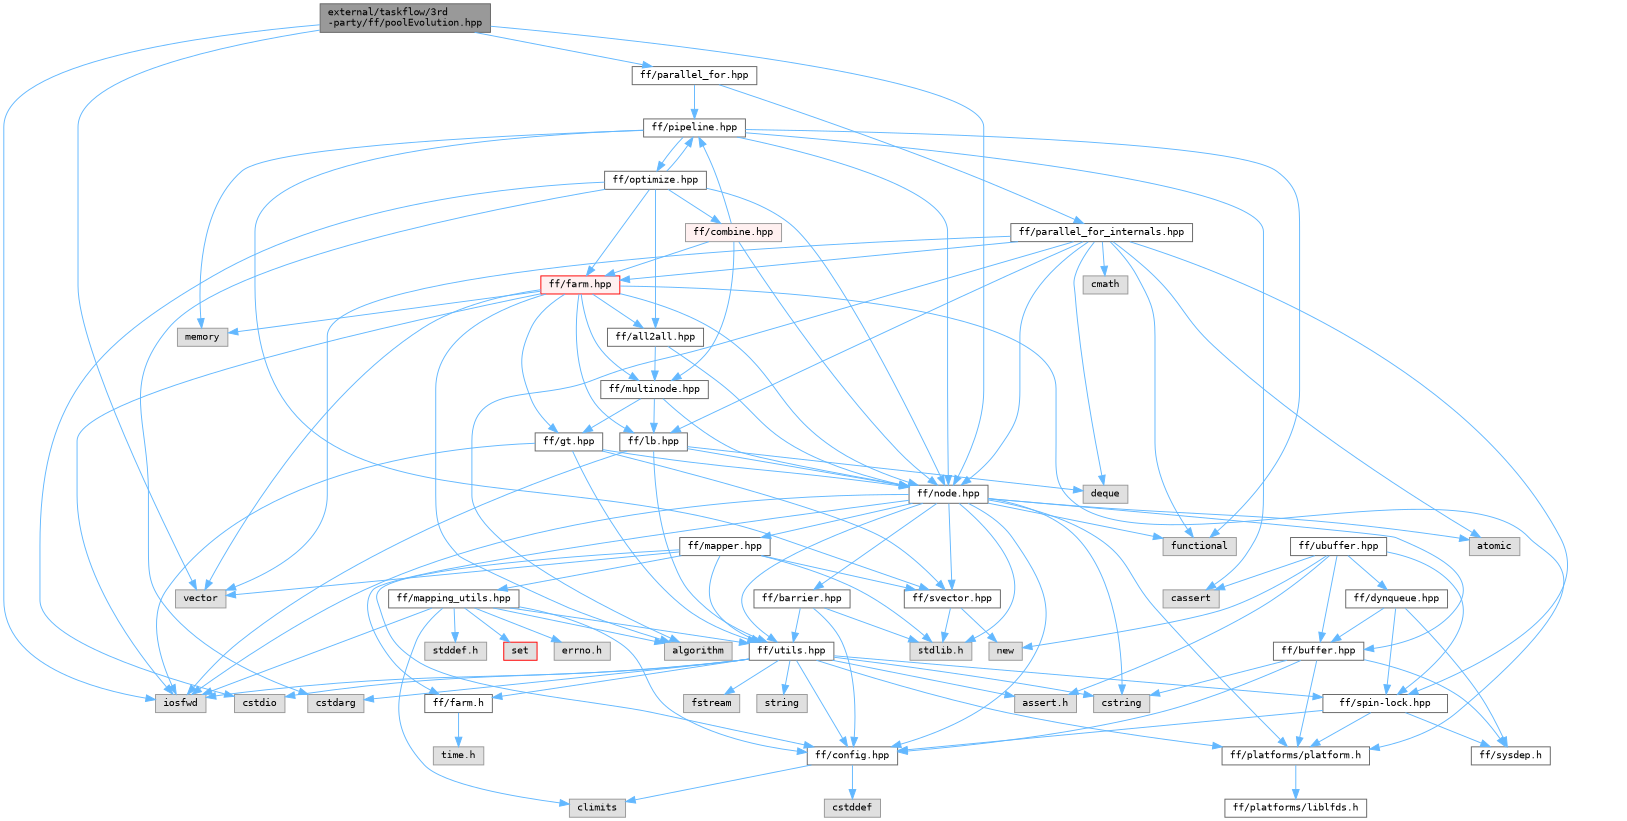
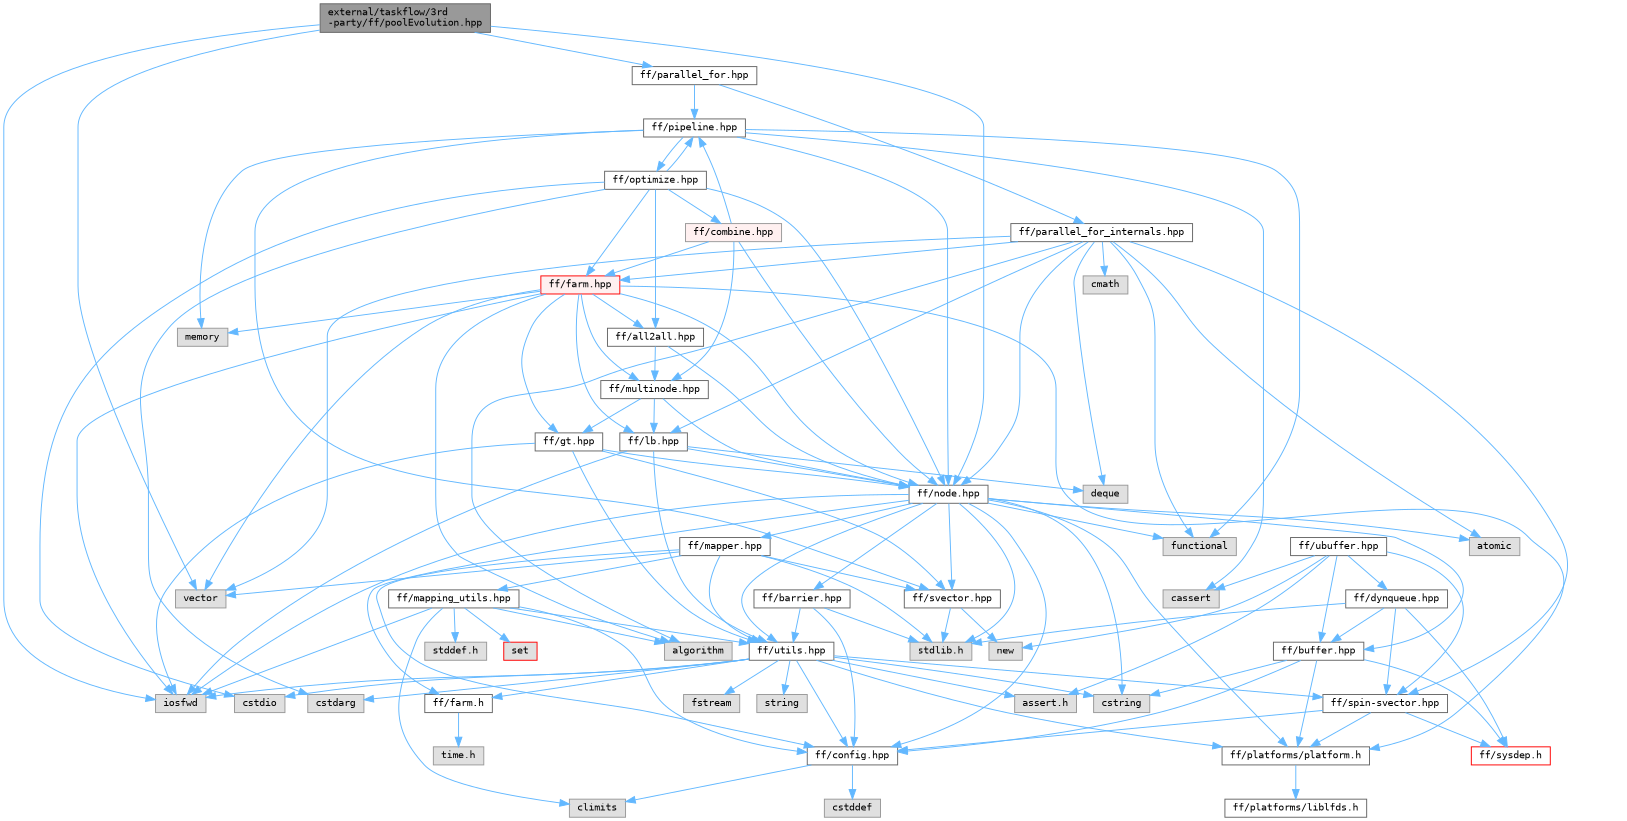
edge "ff/dynqueue.hpp" -> "stdlib.h": added
node "errno.h": removed
node "ff/spin-lock.hpp": label "ff/spin-lock.hpp" -> "ff/spin-svector.hpp"
node "ff/sysdep.h": color grey40 -> red
